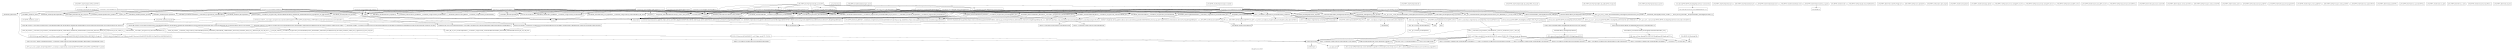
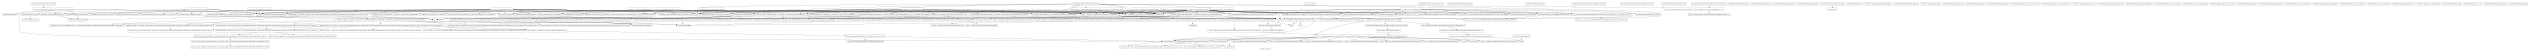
node "MPI_Bcast": removed
node "_ZN9__gnu_cxx17__is_null_pointerIKcEEbPT_": removed
